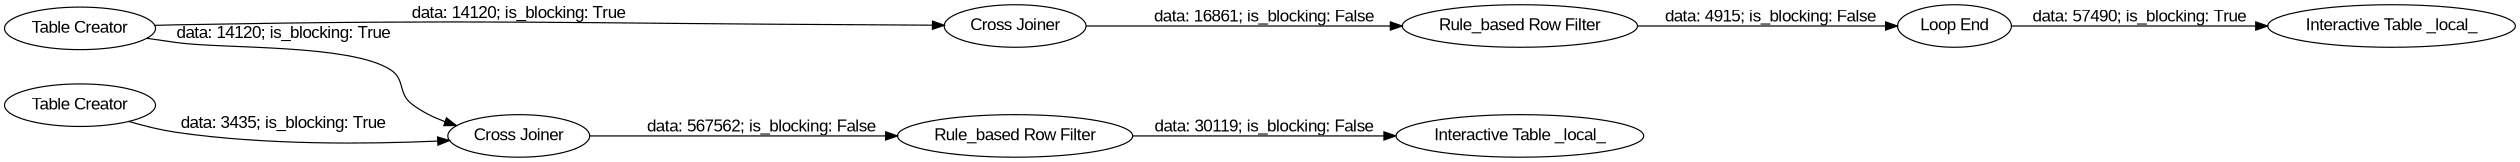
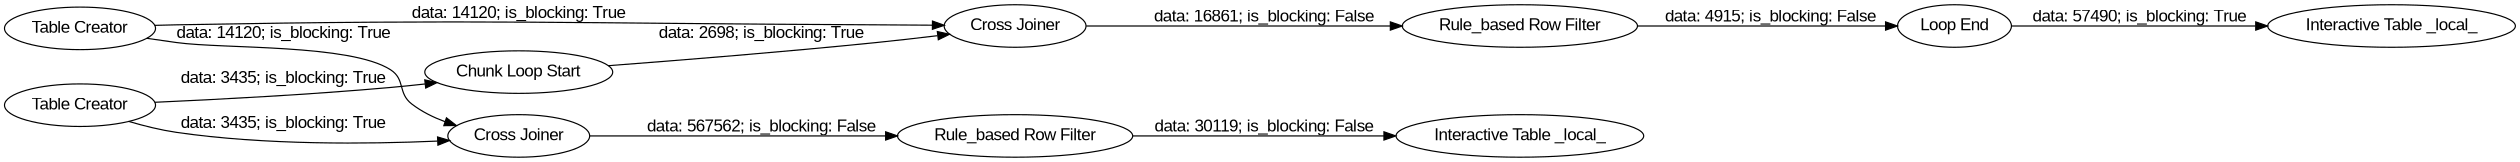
node "Chunk Loop Start": added
